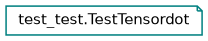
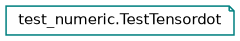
node "test_test.TestTensordot": label "test_test.TestTensordot" -> "test_numeric.TestTensordot"
